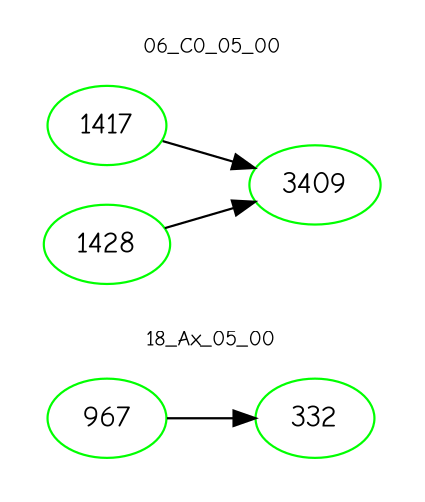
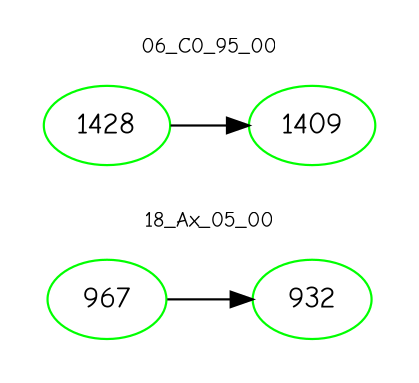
cluster "06_C0_05_00": label "06_C0_05_00" -> "06_C0_95_00"
node "1417": removed
node "3409": label "3409" -> "1409"
node "332": label "332" -> "932"
